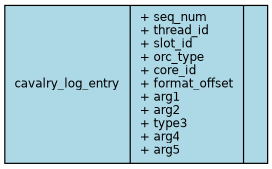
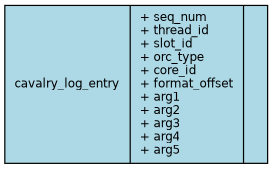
node "cavalry_log_entry": text "+ type3" -> "+ arg3"
